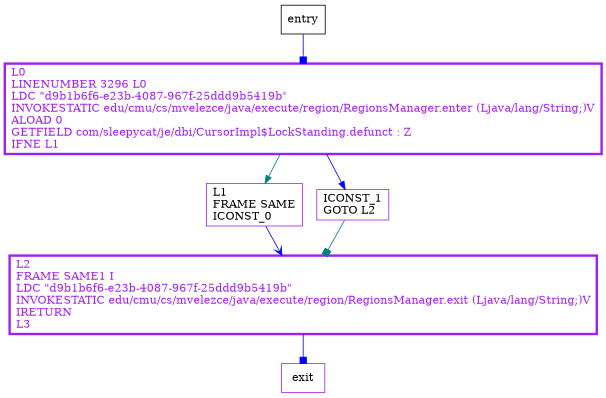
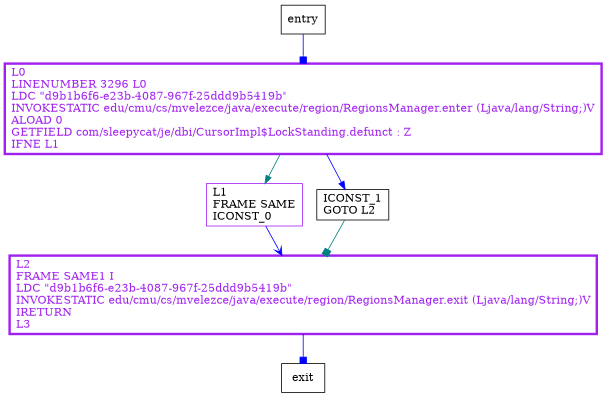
node "ICONST_1 GOTO L2": color purple -> black
node "exit": color purple -> black
